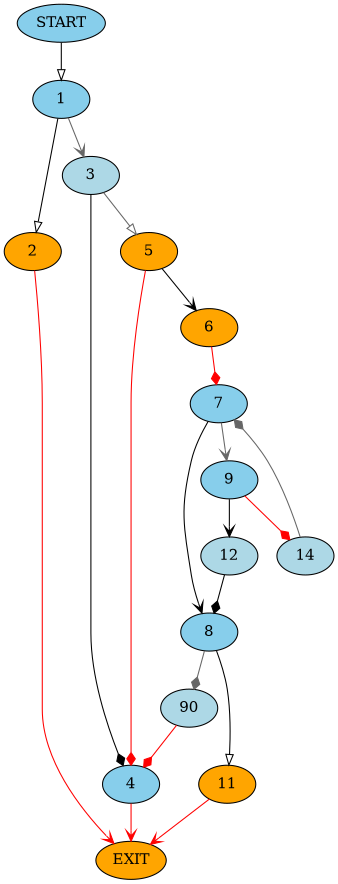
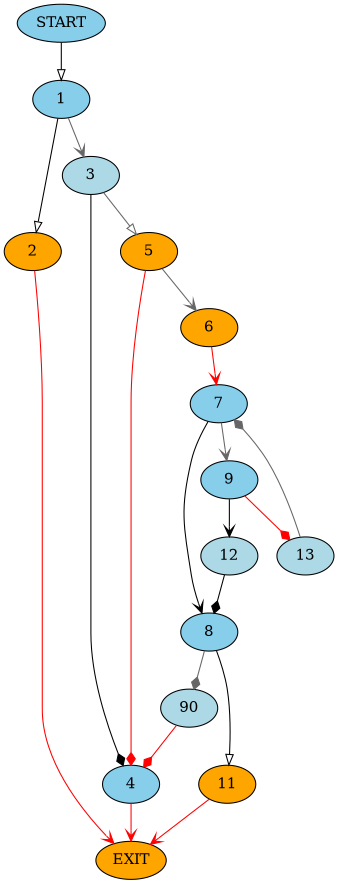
edge "5" -> "6": color black -> gray40
edge "6" -> "7": arrowhead diamond -> vee
node "14": label "14" -> "13"
